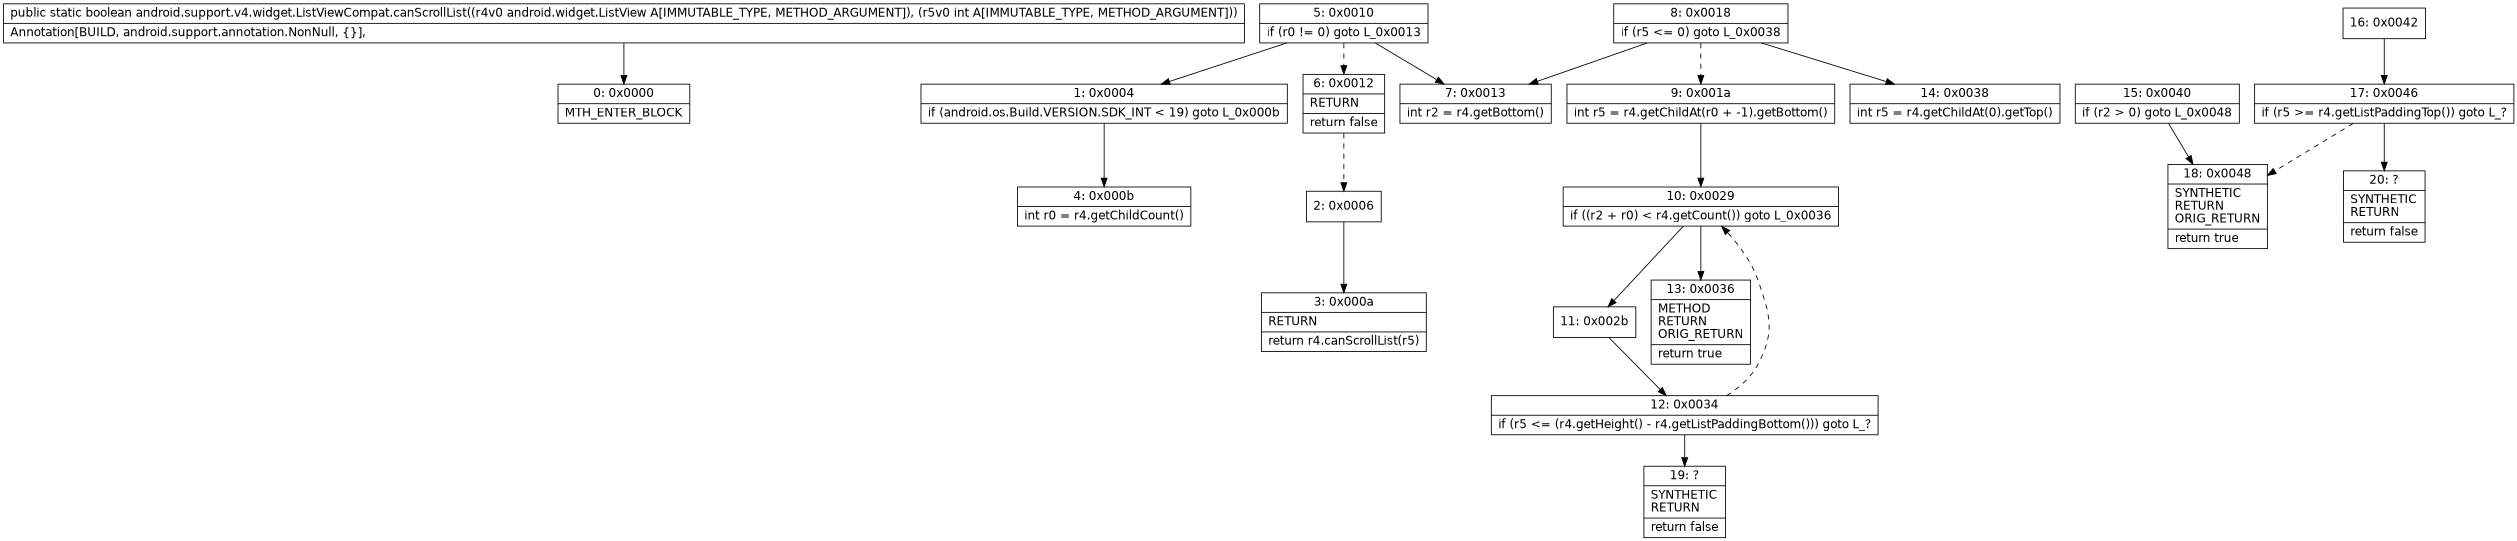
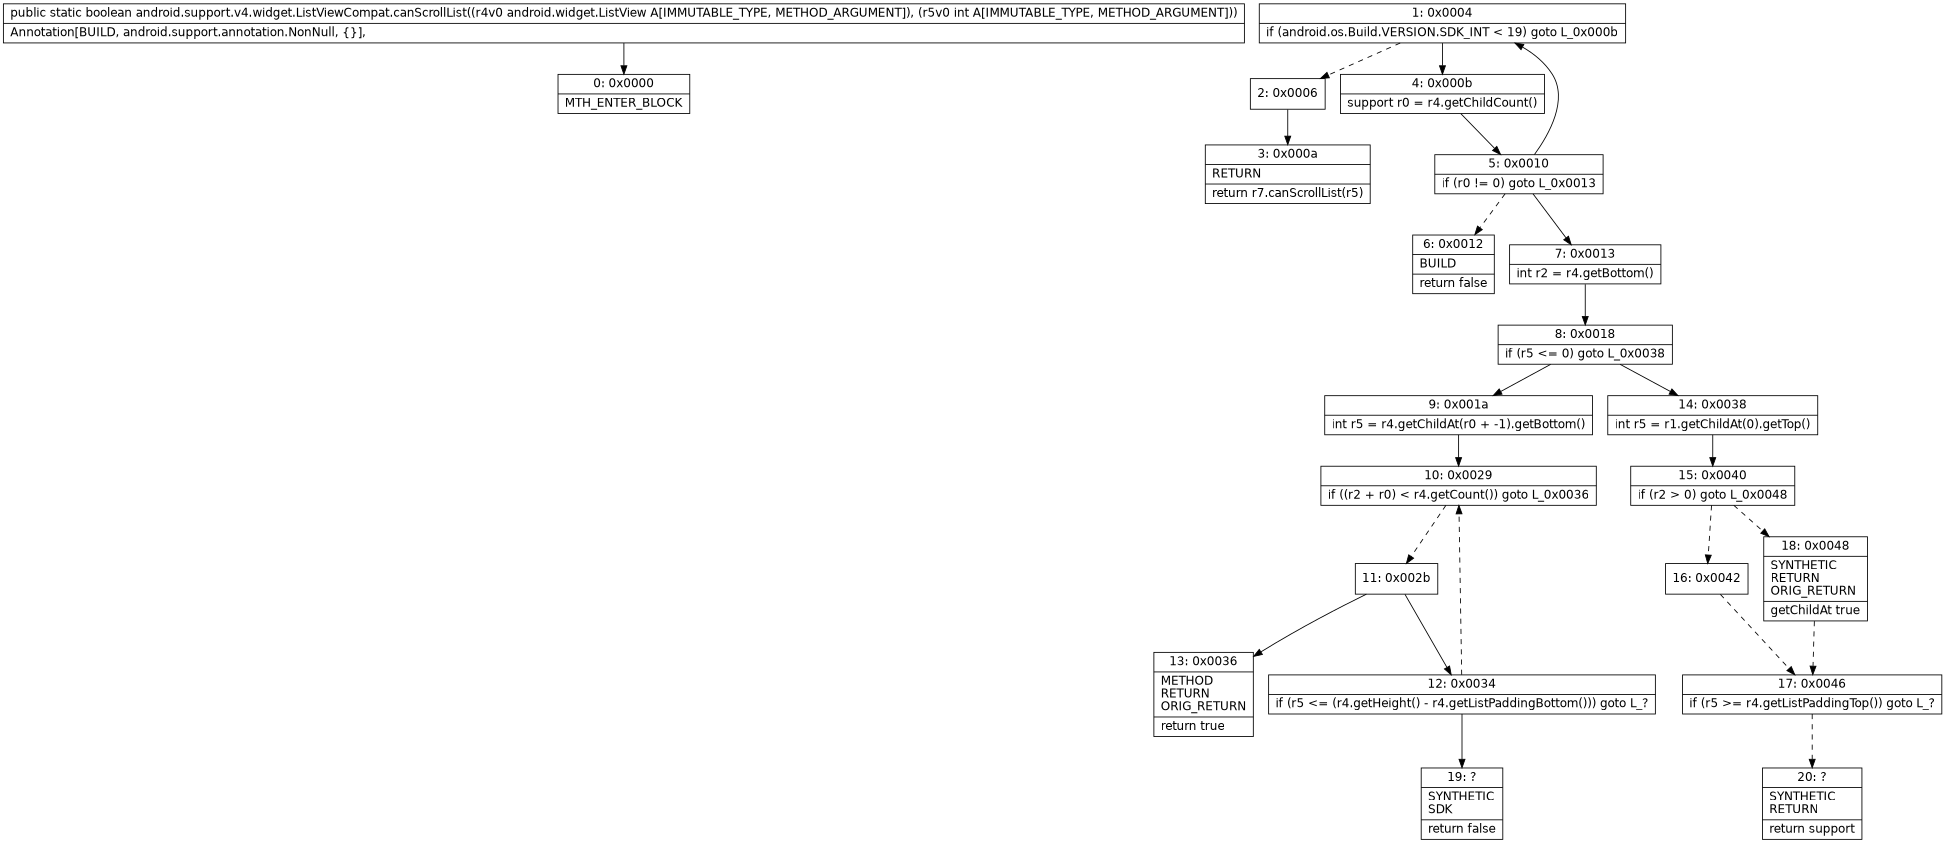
edge "16: 0x0042" -> "17: 0x0046": style solid -> dashed
edge "8: 0x0018" -> "9: 0x001a": style dashed -> solid
edge "8: 0x0018" -> "7: 0x0013": reversed
node "6: 0x0012": text "RETURN" -> "BUILD"
node "14: 0x0038": text "int r5 = r4.getChildAt(0).getTop()" -> "int r5 = r1.getChildAt(0).getTop()"
edge "4: 0x000b" -> "5: 0x0010": added
edge "15: 0x0040" -> "18: 0x0048": style solid -> dashed
edge "17: 0x0046" -> "20: ?": style solid -> dashed
edge "17: 0x0046" -> "18: 0x0048": reversed
edge "6: 0x0012" -> "2: 0x0006": now "1: 0x0004" -> "2: 0x0006"
node "4: 0x000b": text "int r0 = r4.getChildCount()" -> "support r0 = r4.getChildCount()"
node "20: ?": text "return false" -> "return support"
node "18: 0x0048": text "return true" -> "getChildAt true"
edge "10: 0x0029" -> "13: 0x0036": now "11: 0x002b" -> "13: 0x0036"
edge "10: 0x0029" -> "11: 0x002b": style solid -> dashed
node "3: 0x000a": text "return r4.canScrollList(r5)" -> "return r7.canScrollList(r5)"
edge "14: 0x0038" -> "15: 0x0040": added
node "19: ?": text "RETURN" -> "SDK"
edge "15: 0x0040" -> "16: 0x0042": added
